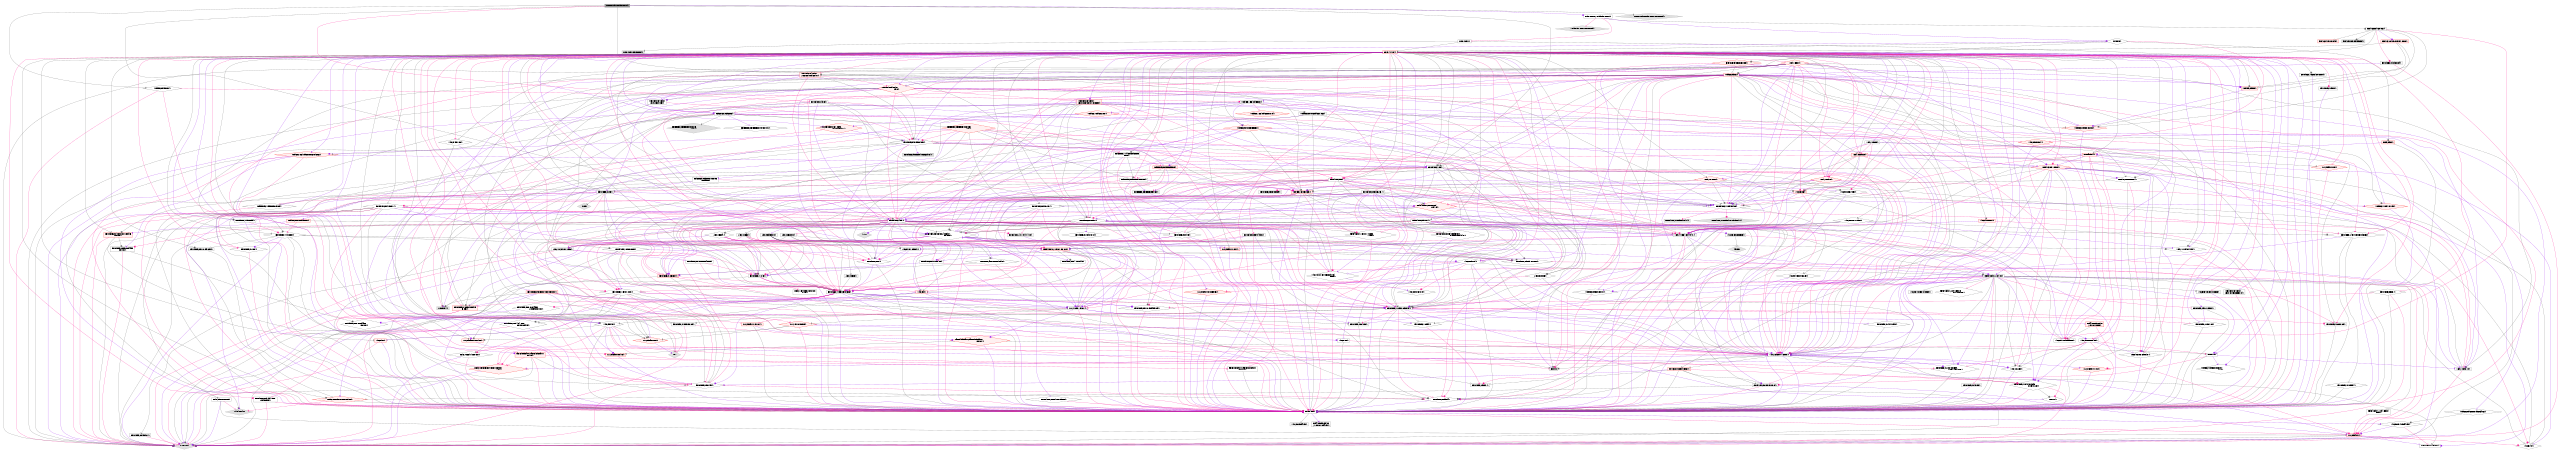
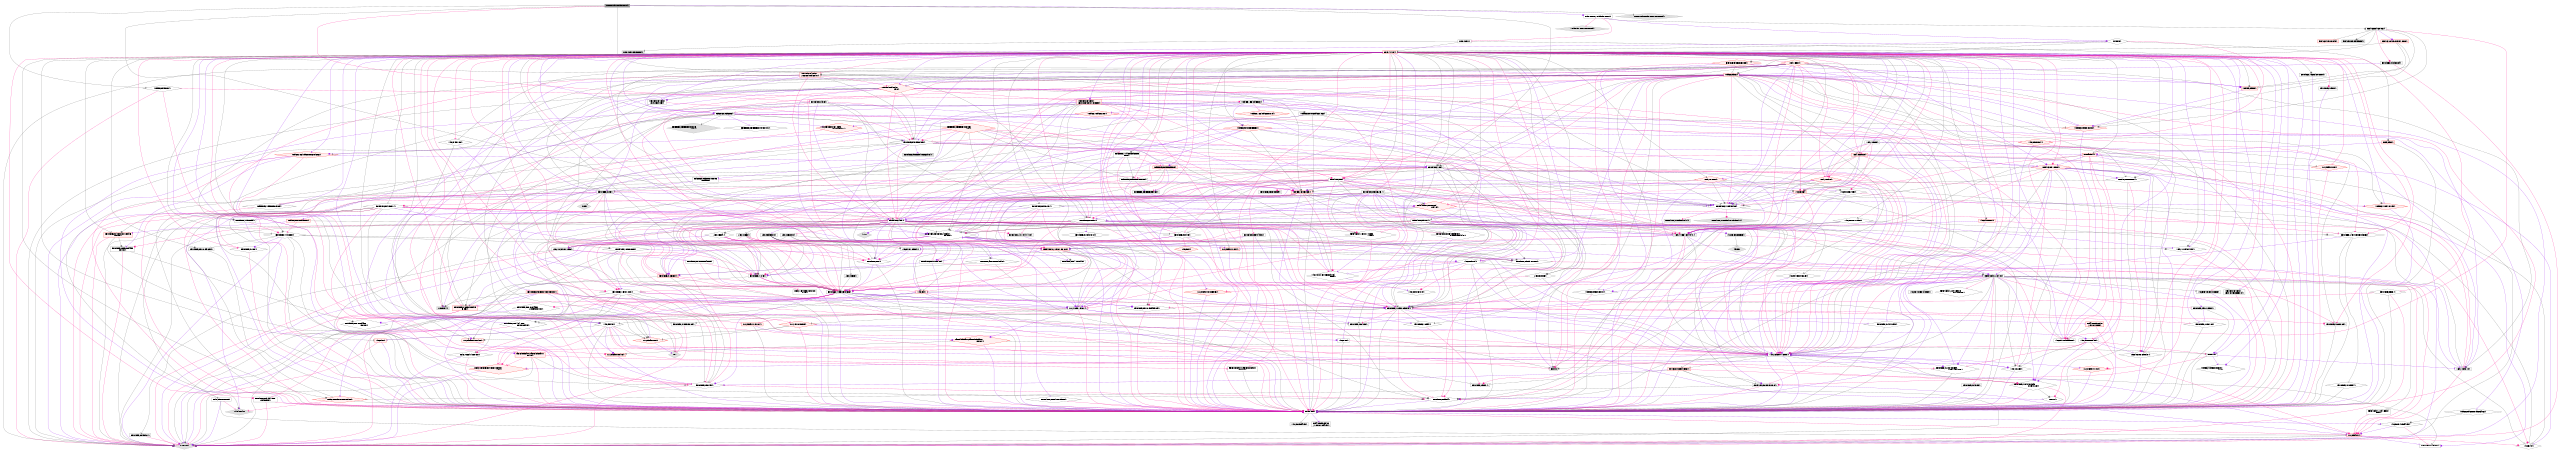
node "Algo/Sort.h": added
